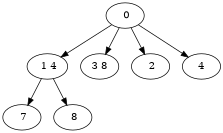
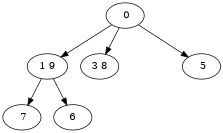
node "1 4": label "1 4" -> "1 9"
node "2": removed
node "4": label "4" -> "5"
node "8": label "8" -> "6"
